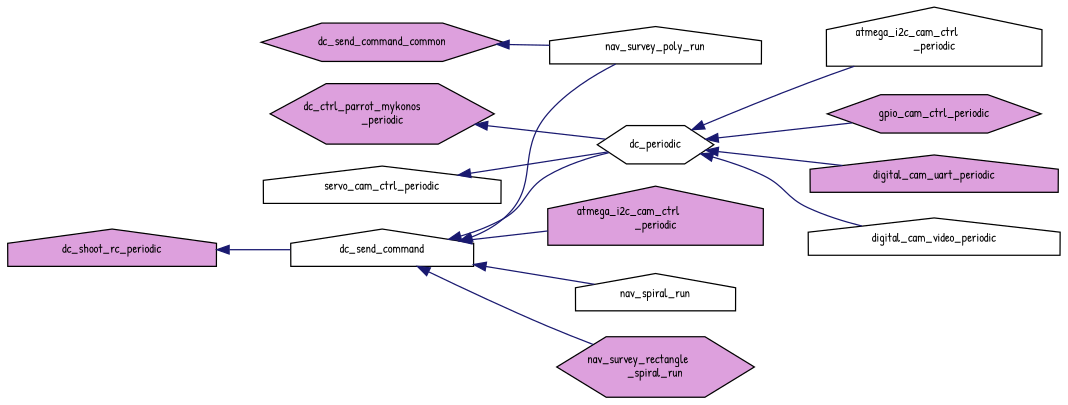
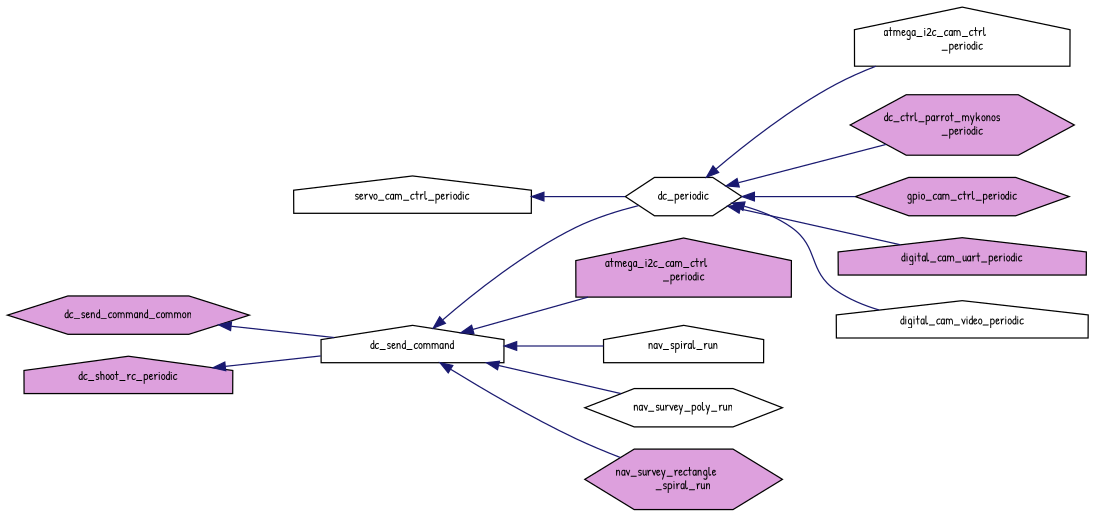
edge "nav_survey_poly_run" -> "dc_send_command_common": now "dc_send_command" -> "dc_send_command_common"
node "nav_survey_poly_run": shape house -> hexagon
edge "dc_periodic" -> "dc_ctrl_parrot_mykonos _periodic": reversed
